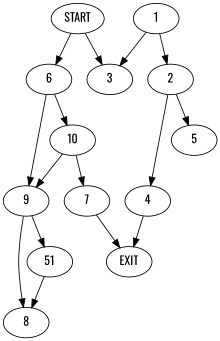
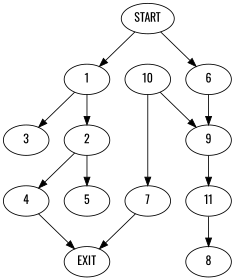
edge "START" -> "3": now "START" -> "1"
edge "6" -> "10": removed
edge "9" -> "8": removed
node "51": label "51" -> "11"
